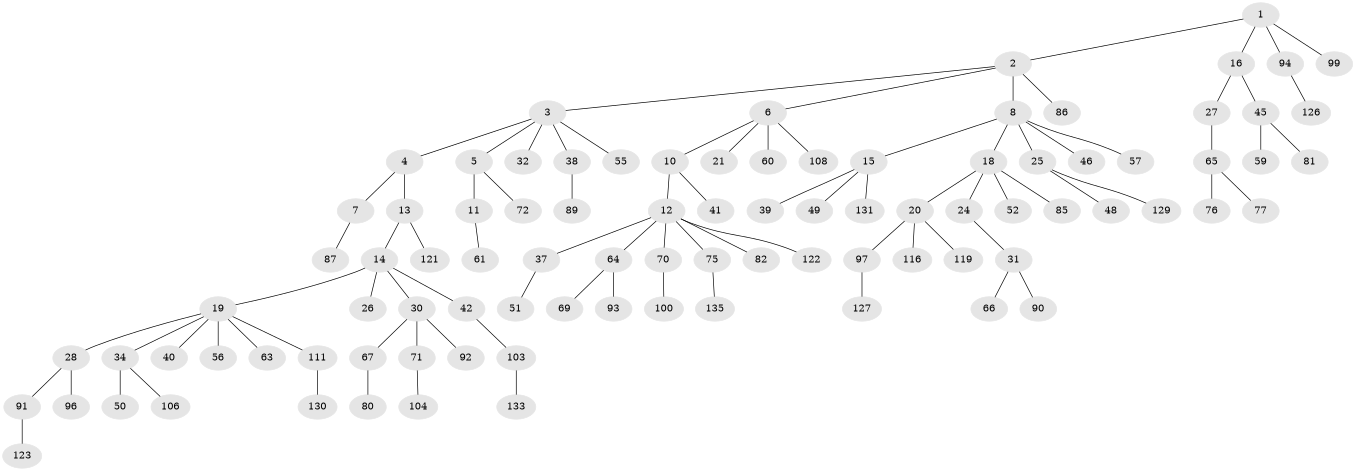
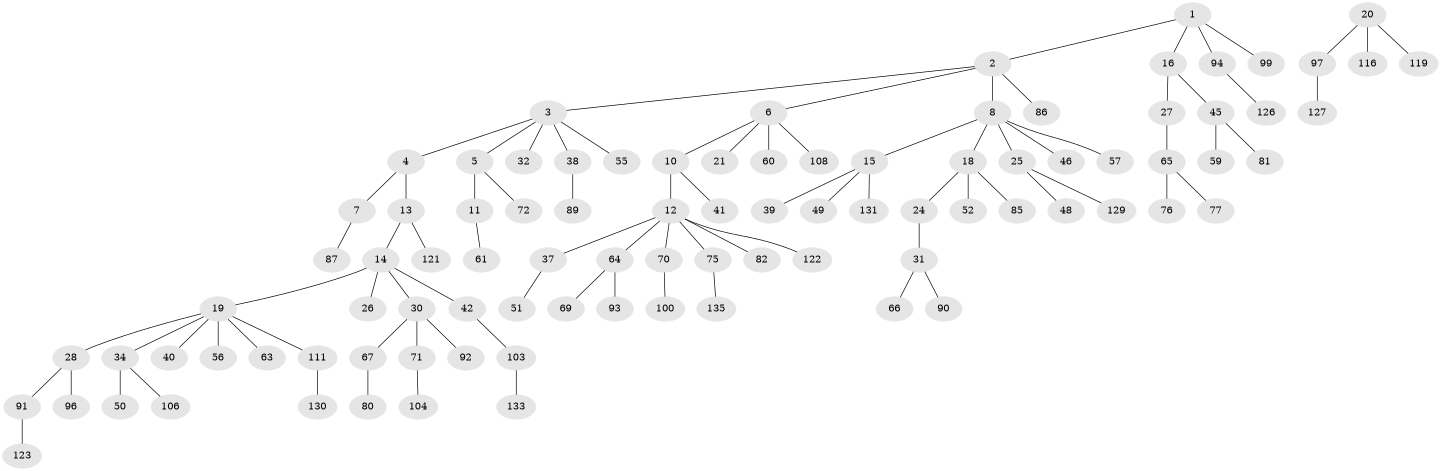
edge "18" -- "20": removed
